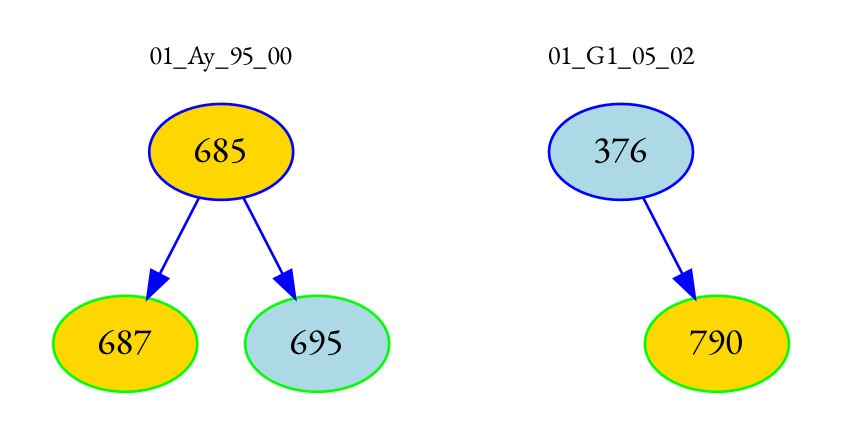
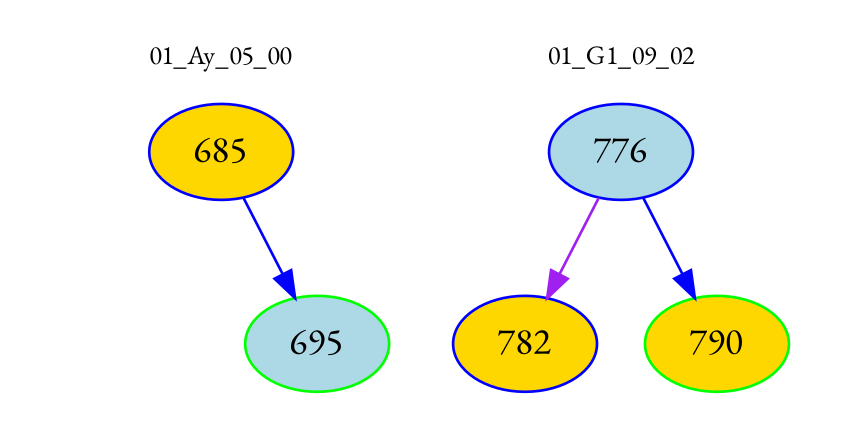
cluster "01_Ay_95_00": label "01_Ay_95_00" -> "01_Ay_05_00"
cluster "01_G1_05_02": label "01_G1_05_02" -> "01_G1_09_02"
node "376": label "376" -> "776"
node "687": removed
node "782": added
